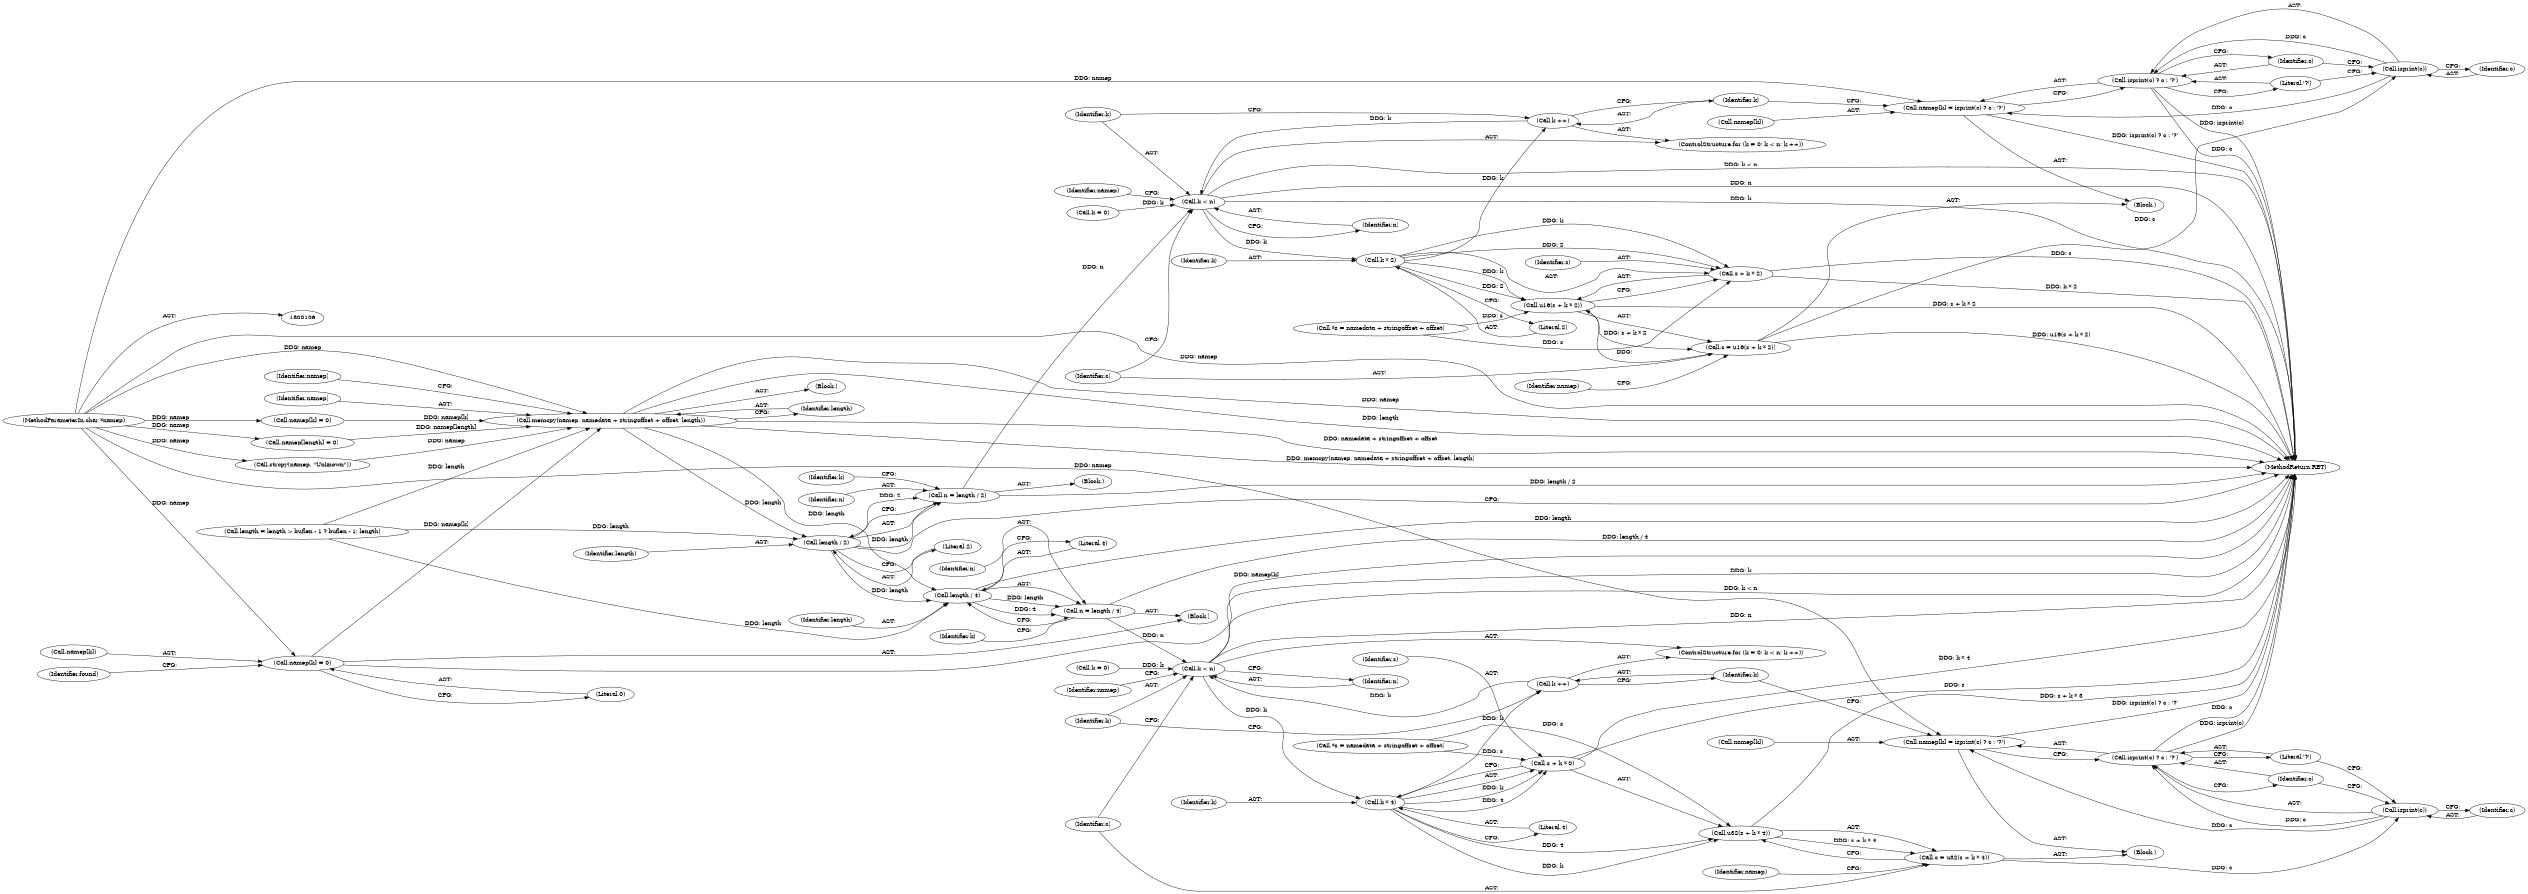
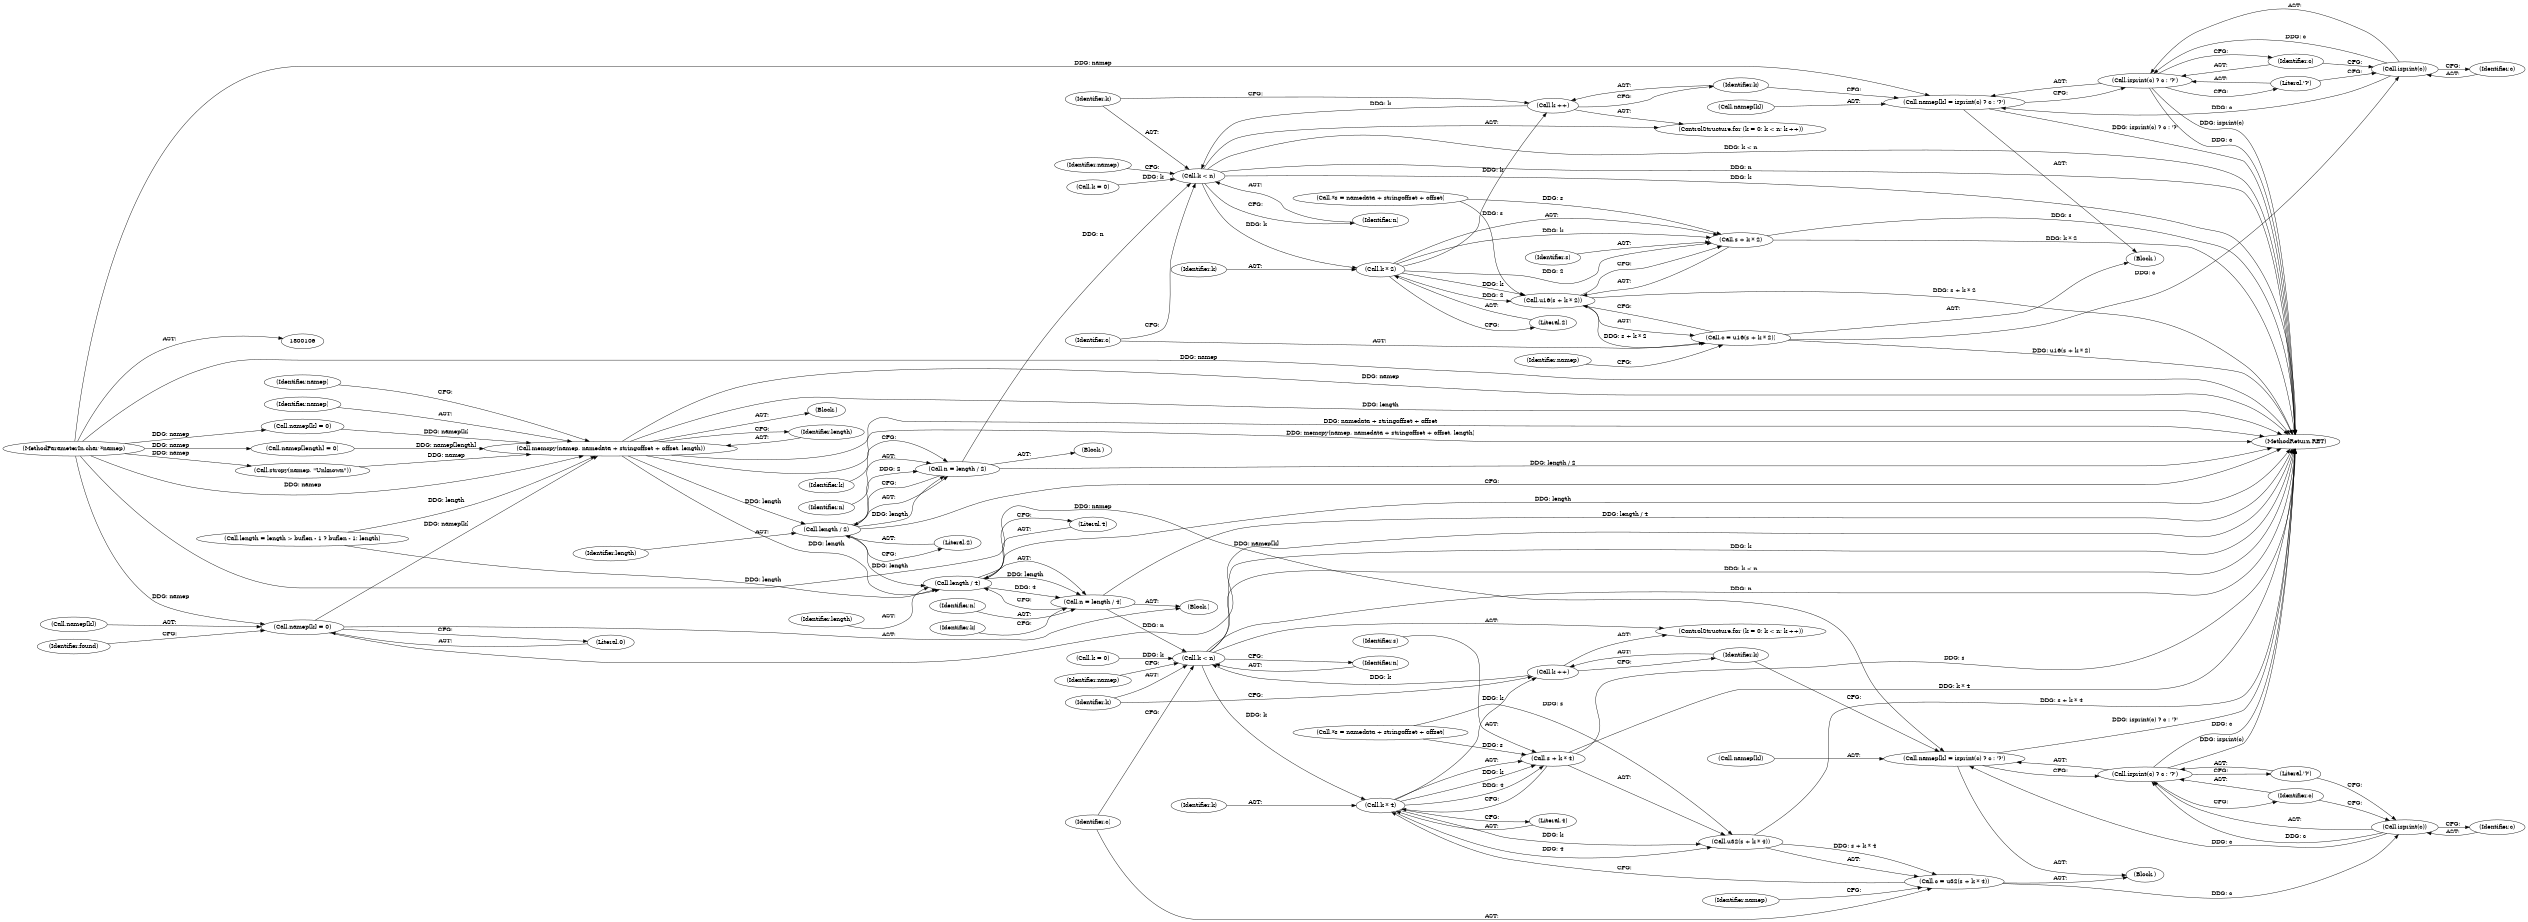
edge "(Call,c = u16(s + k * 2))" -> "(Call,u16(s + k * 2))": label "DDG: " -> "CFG: "
edge "(Call,length = length > buflen - 1 ? buflen - 1: length)" -> "(Call,length / 2)": removed, label "DDG: length"
edge "(Call,u32(s + k * 4))" -> "(MethodReturn,RET)": label "DDG: s + k * 3" -> "DDG: s + k * 4"
node "(Call,s + k * 0)": label "(Call,s + k * 0)" -> "(Call,s + k * 4)"
edge "(Call,c = u32(s + k * 4))" -> "(Call,u32(s + k * 4))": now "(Call,c = u32(s + k * 4))" -> "(Call,k * 4)"
